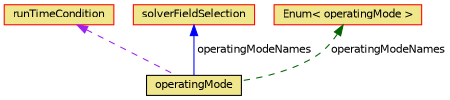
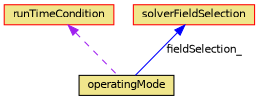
node "Enum< operatingMode >": removed
edge "operatingMode" -> "solverFieldSelection": label " operatingModeNames" -> " fieldSelection_"
